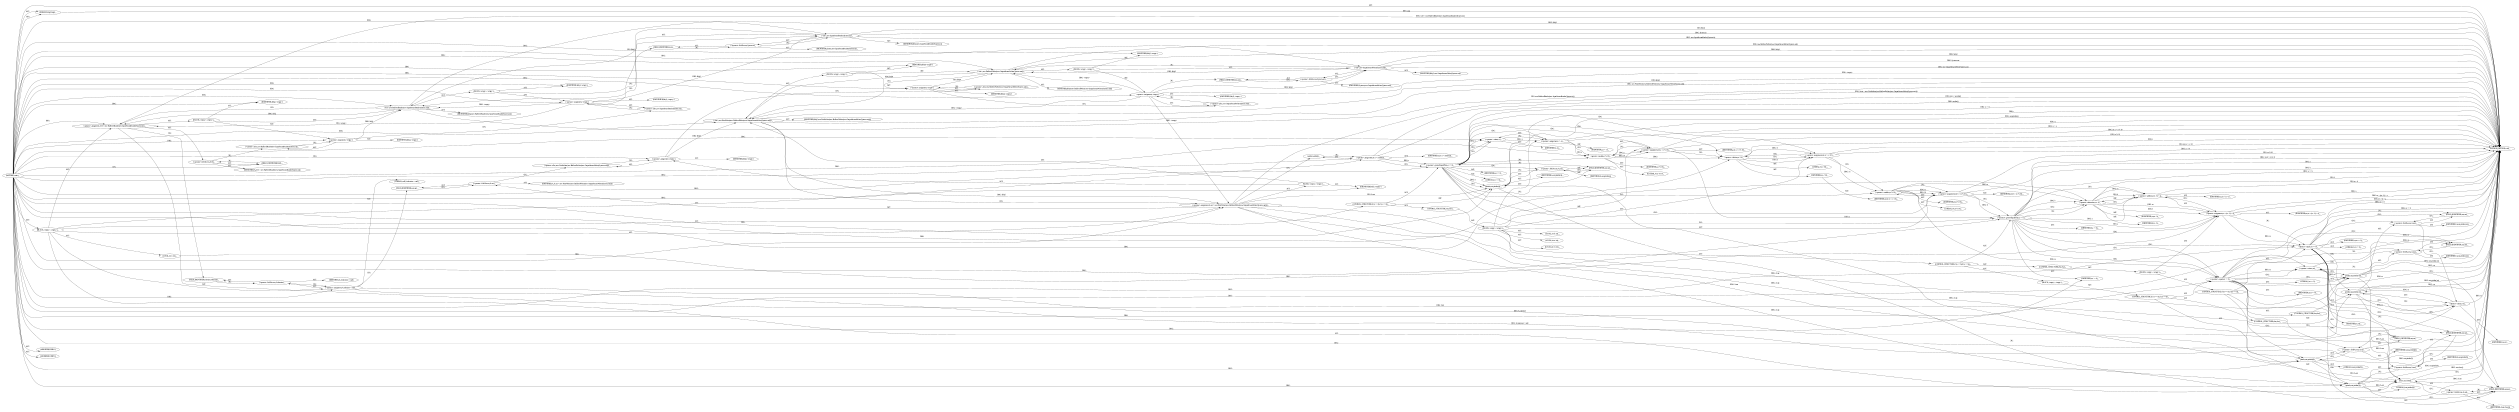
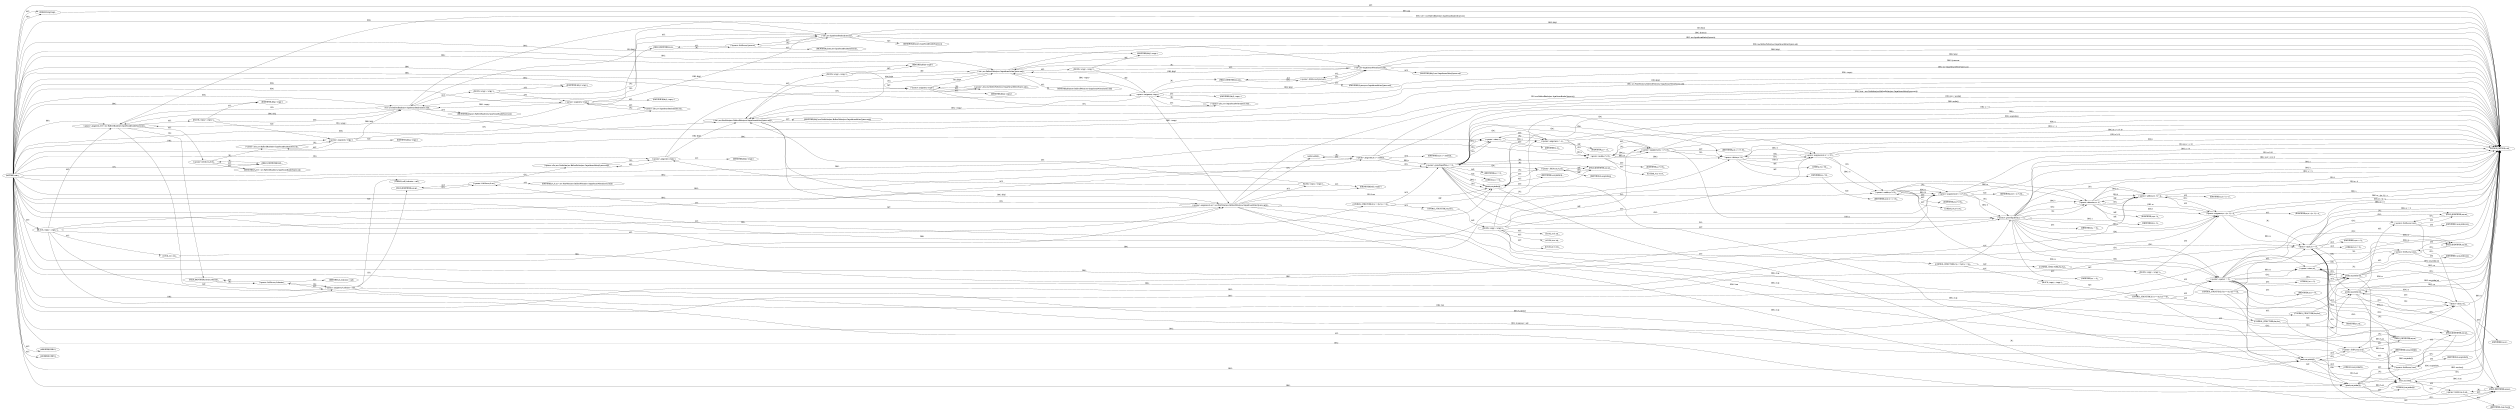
edge "(METHOD,main)" -> "(IDENTIFIER,a,a >= b)": now "(METHOD,main)" -> "(<operator>.addition,(m - b) + a)"
